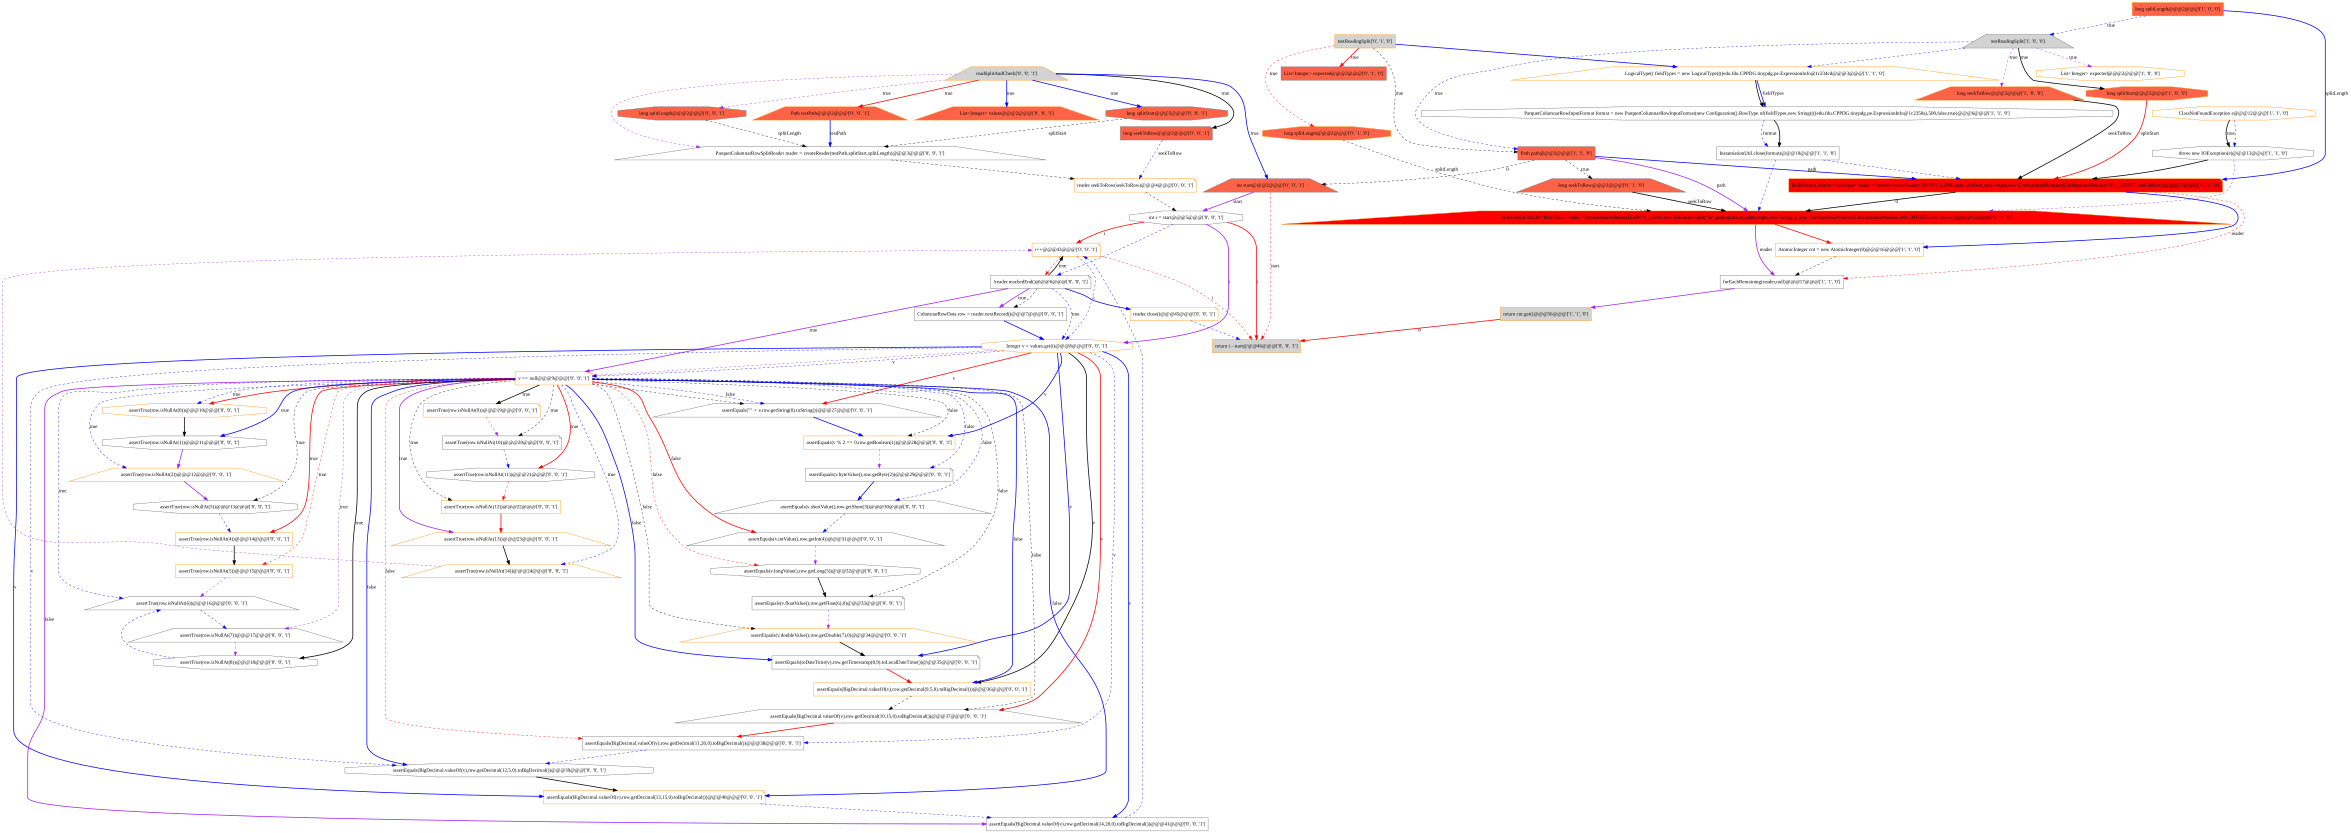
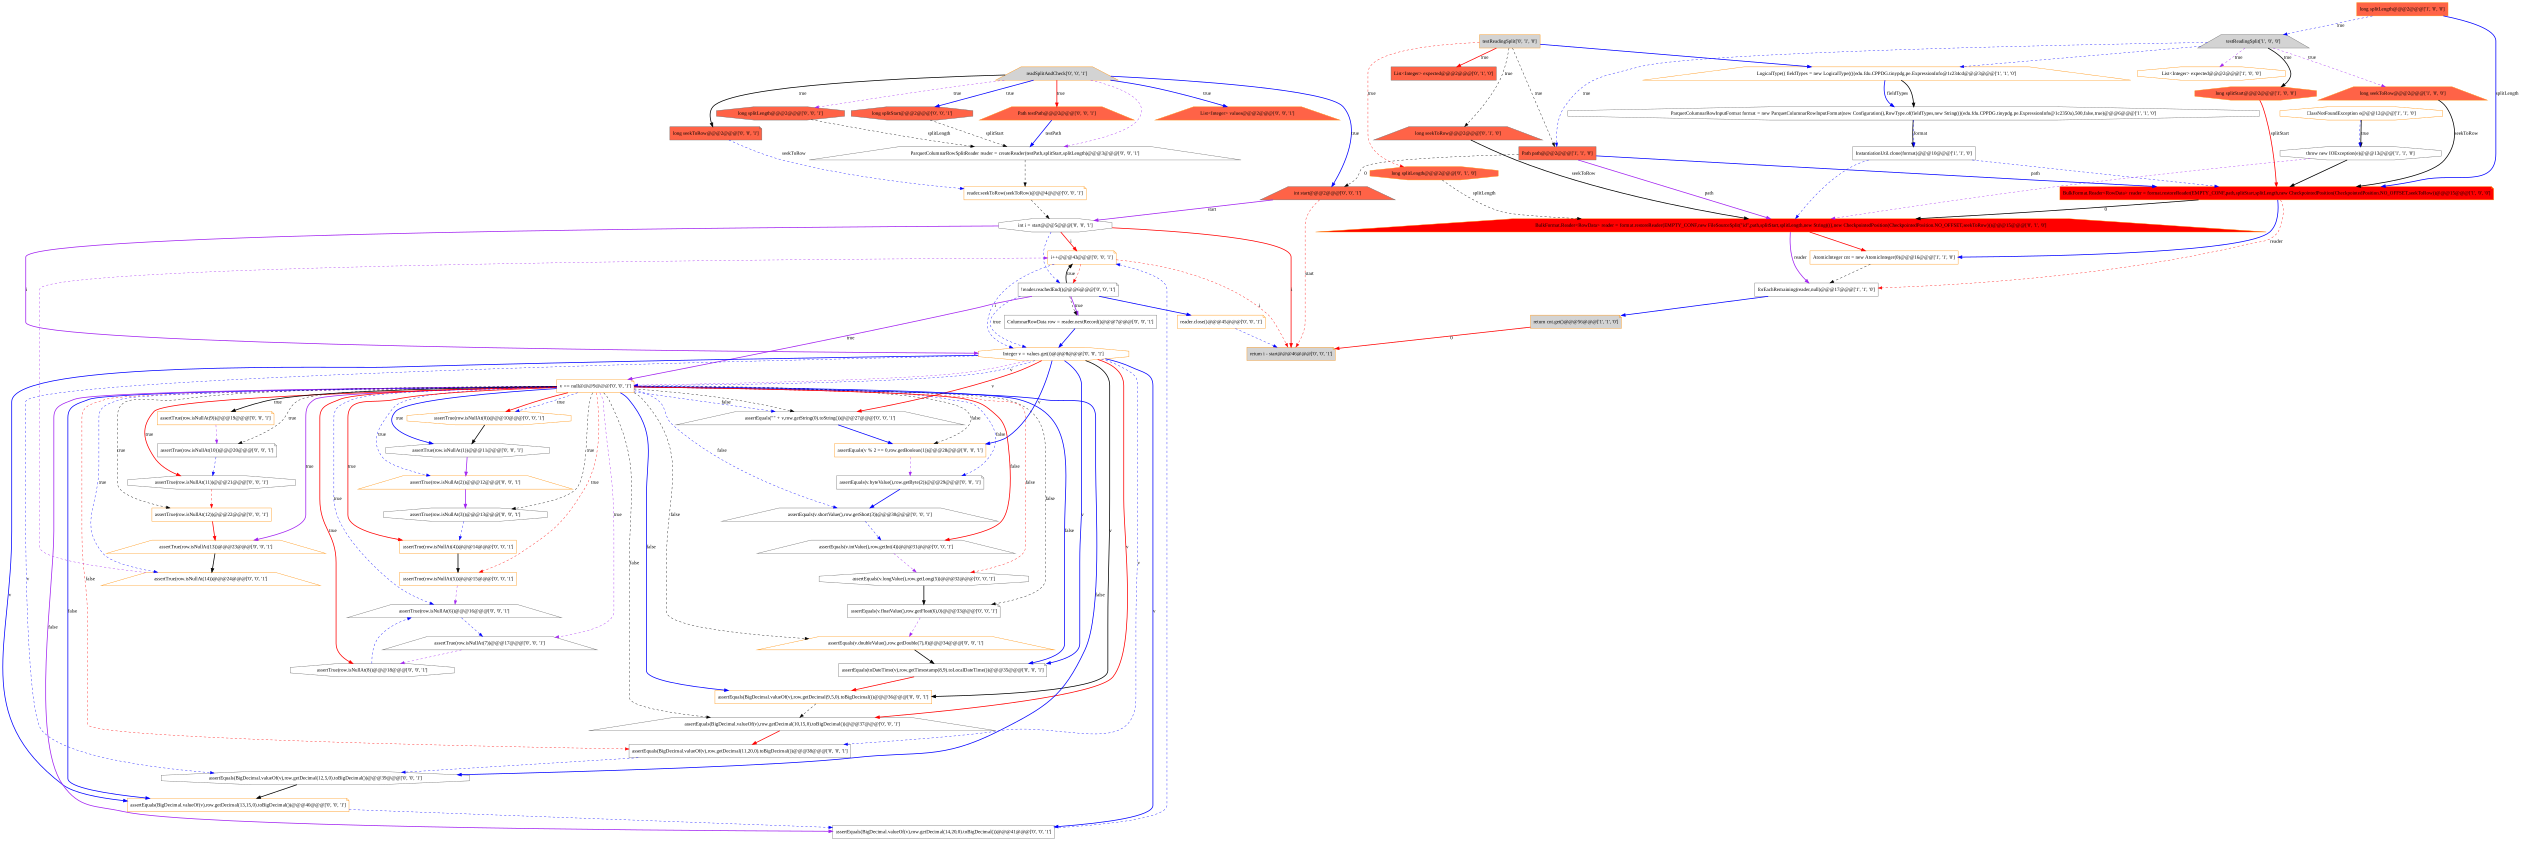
edge "Path path@@@2@@@['1', '1', '0']" -> "long seekToRow@@@2@@@['0', '1', '0']": now "testReadingSplit['0', '1', '0']" -> "long seekToRow@@@2@@@['0', '1', '0']"
edge "forEachRemaining(reader,null)@@@17@@@['1', '1', '0']" -> "return cnt.get()@@@56@@@['1', '1', '0']": color purple -> blue
edge "v == null@@@9@@@['0', '0', '1']" -> "assertTrue(row.isNullAt(8))@@@18@@@['0', '0', '1']": color black -> red
